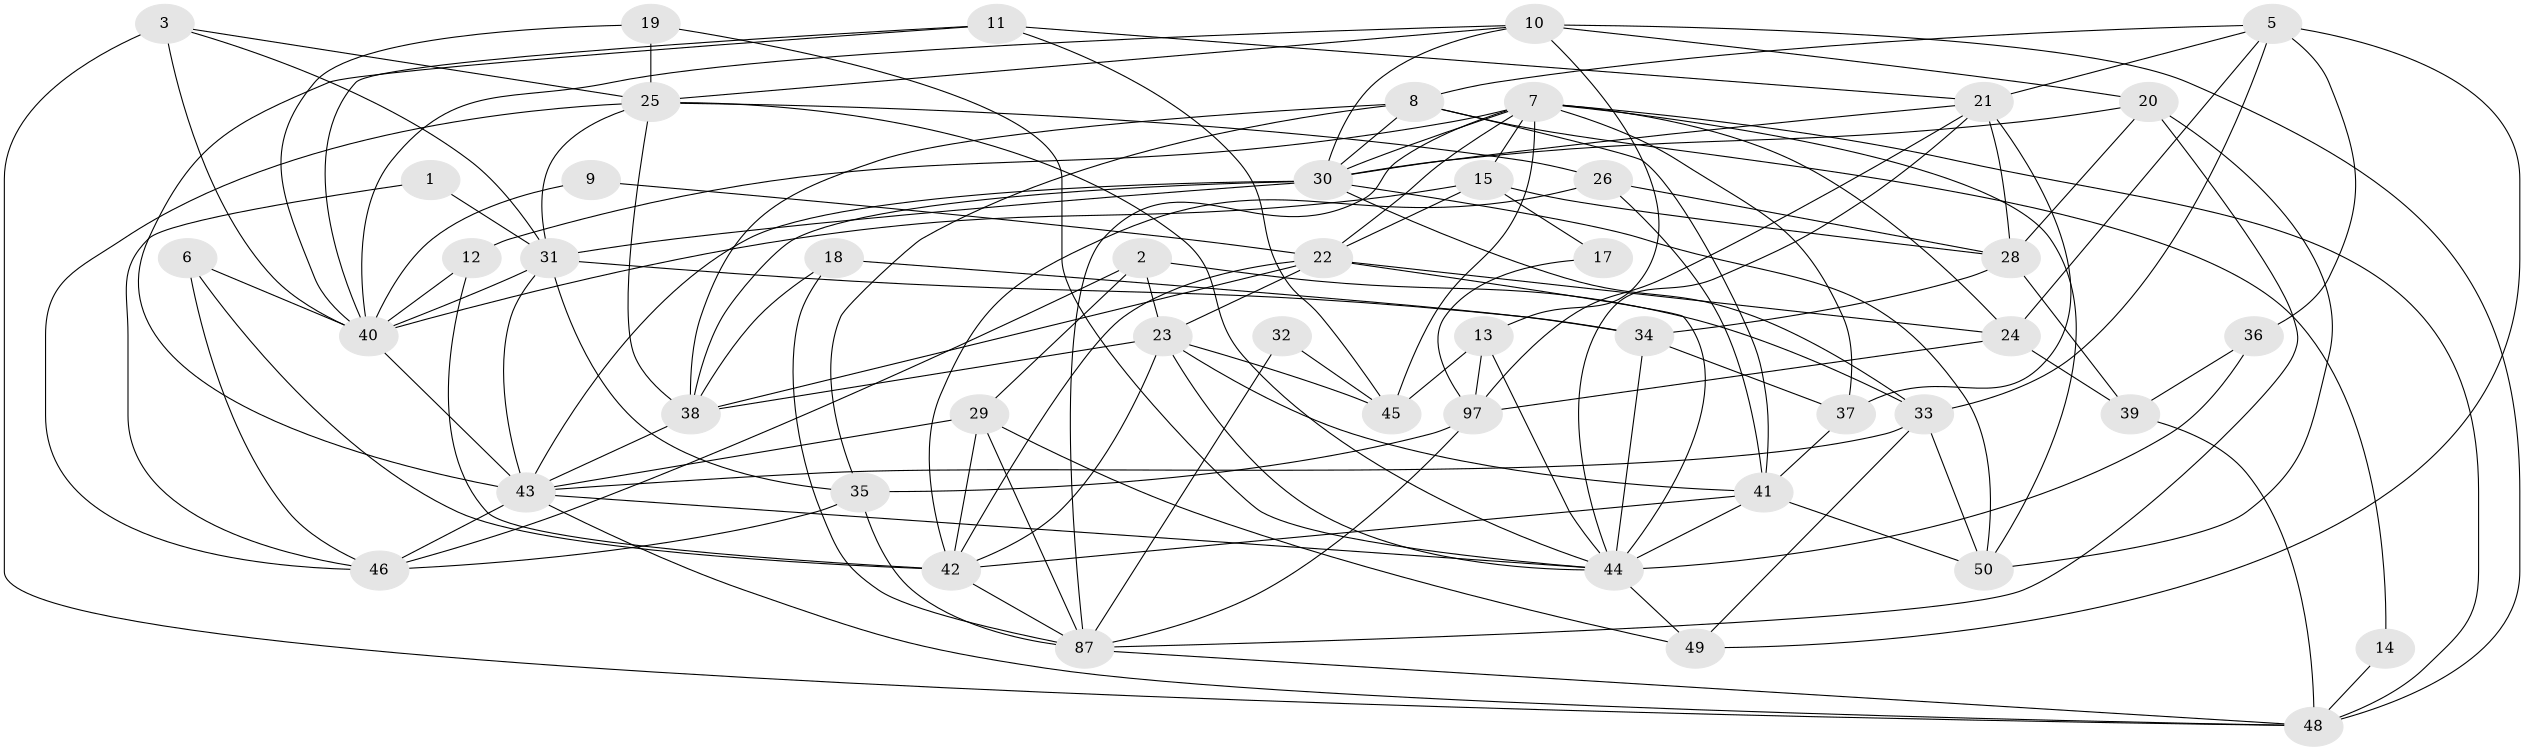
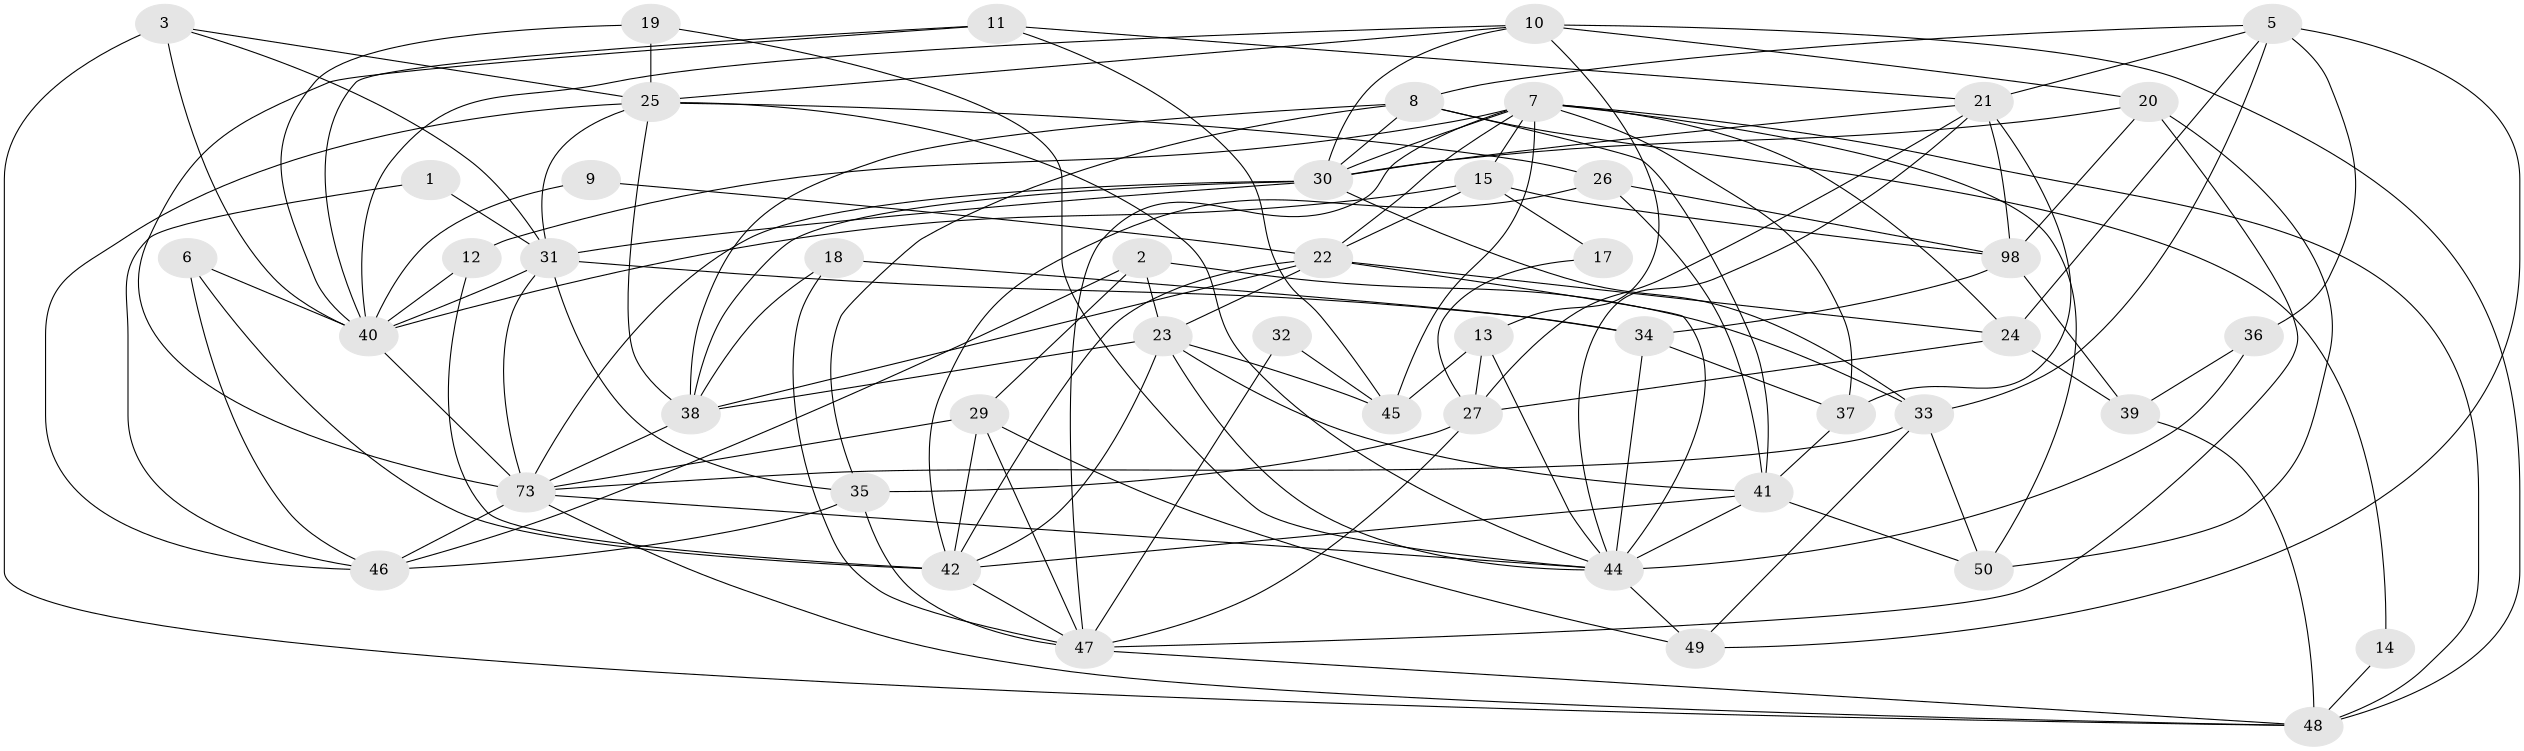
node "28": label "28" -> "98"
edge "30" -- "50": removed
node "97": label "97" -> "27"
node "43": label "43" -> "73"
node "87": label "87" -> "47"
